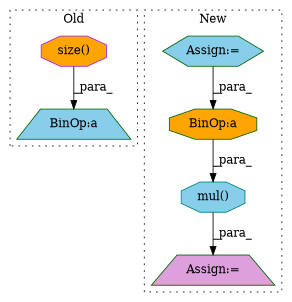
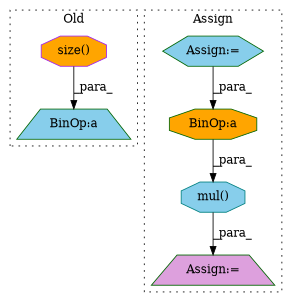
cluster "New": label "New" -> "Assign"
